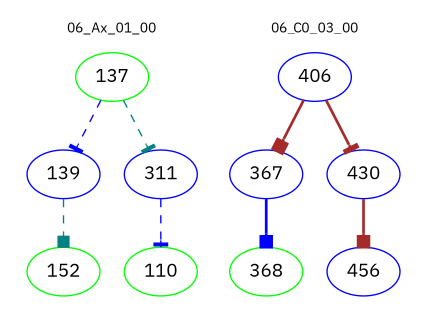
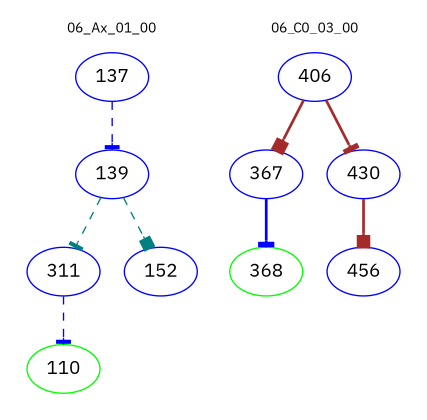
node "137": color green -> blue
edge "137" -> "311": now "139" -> "311"
edge "367" -> "368": arrowhead box -> tee
node "152": color green -> blue
